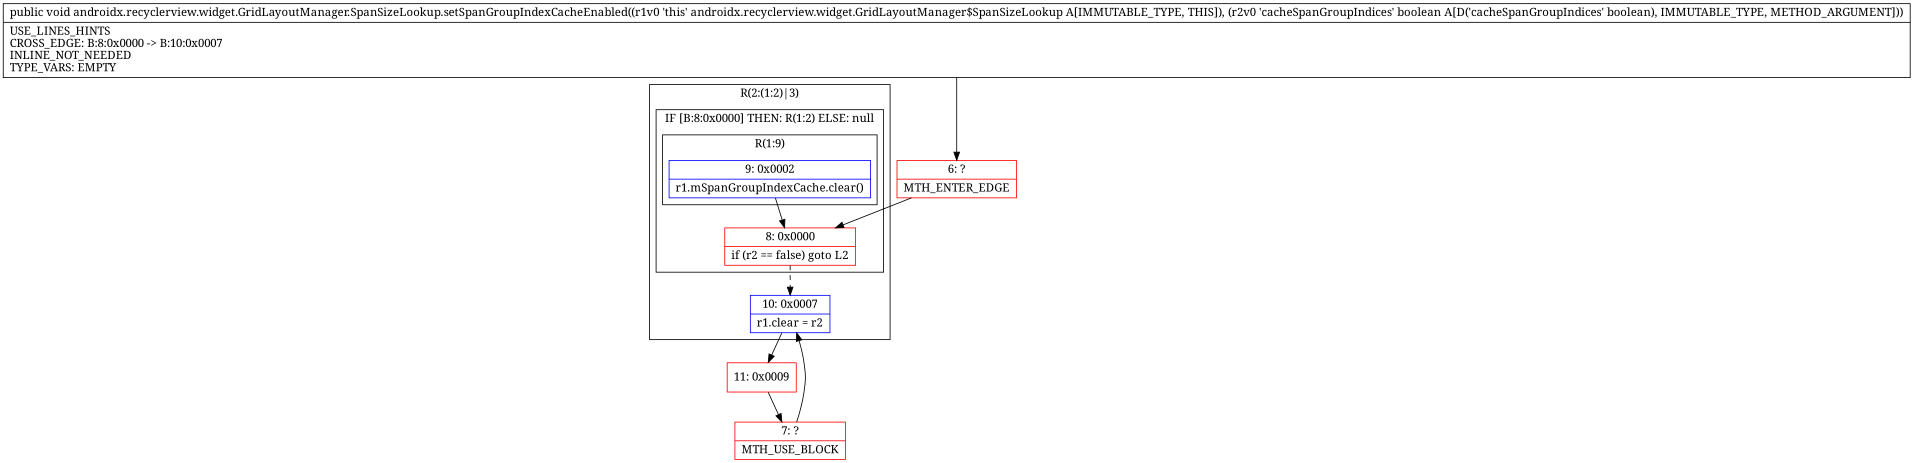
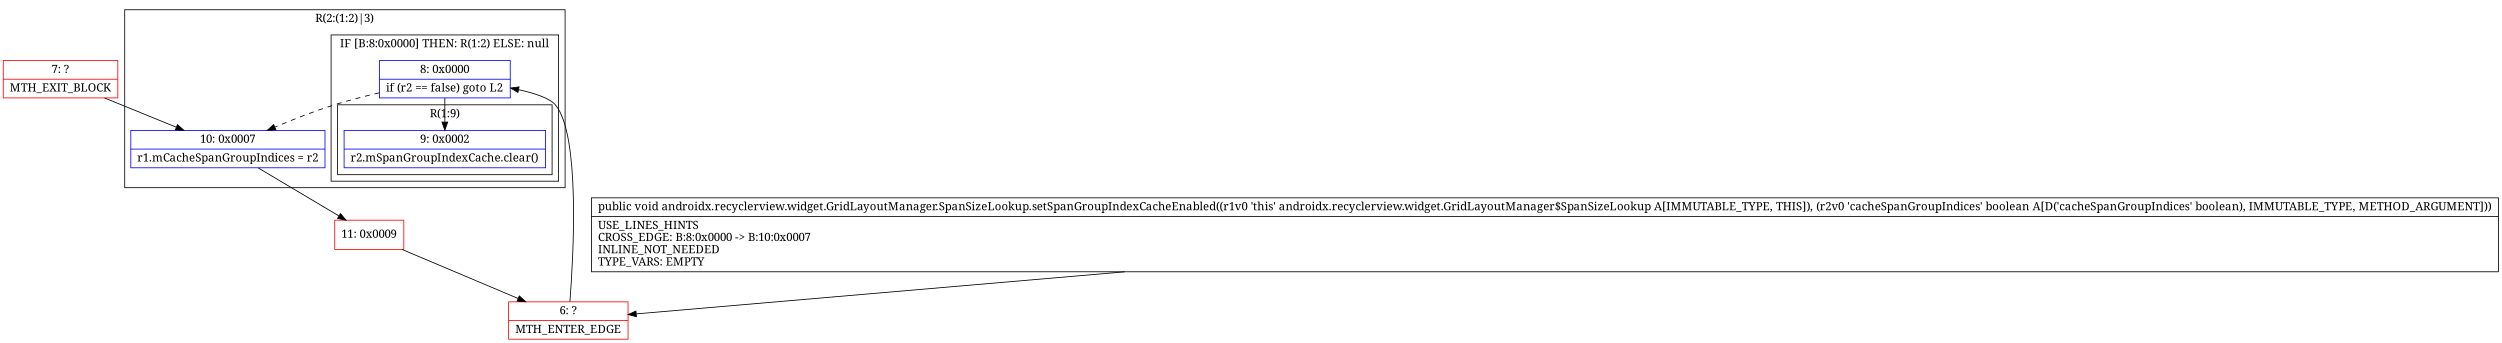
node "9: 0x0002": text "r1.mSpanGroupIndexCache.clear()" -> "r2.mSpanGroupIndexCache.clear()"
edge "9: 0x0002" -> "8: 0x0000": reversed
node "8: 0x0000": color red -> blue
node "10: 0x0007": text "r1.clear = r2" -> "r1.mCacheSpanGroupIndices = r2"
edge "11: 0x0009" -> "7: ?": now "11: 0x0009" -> "6: ?"
node "7: ?": text "MTH_USE_BLOCK" -> "MTH_EXIT_BLOCK"
